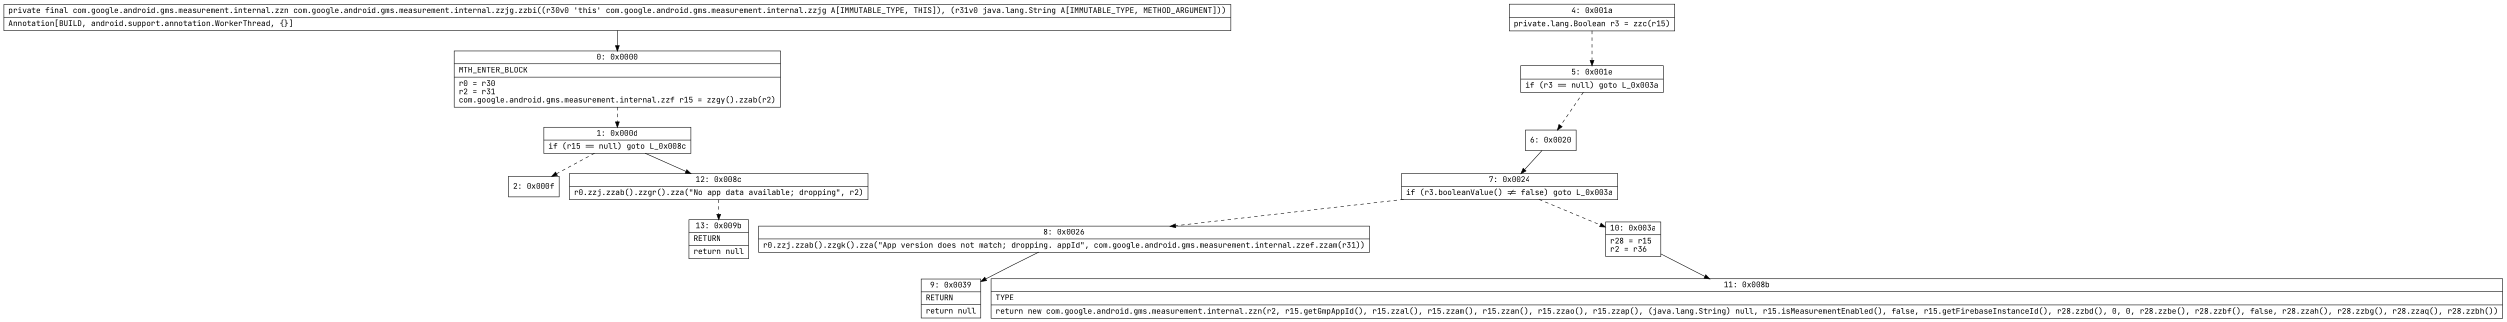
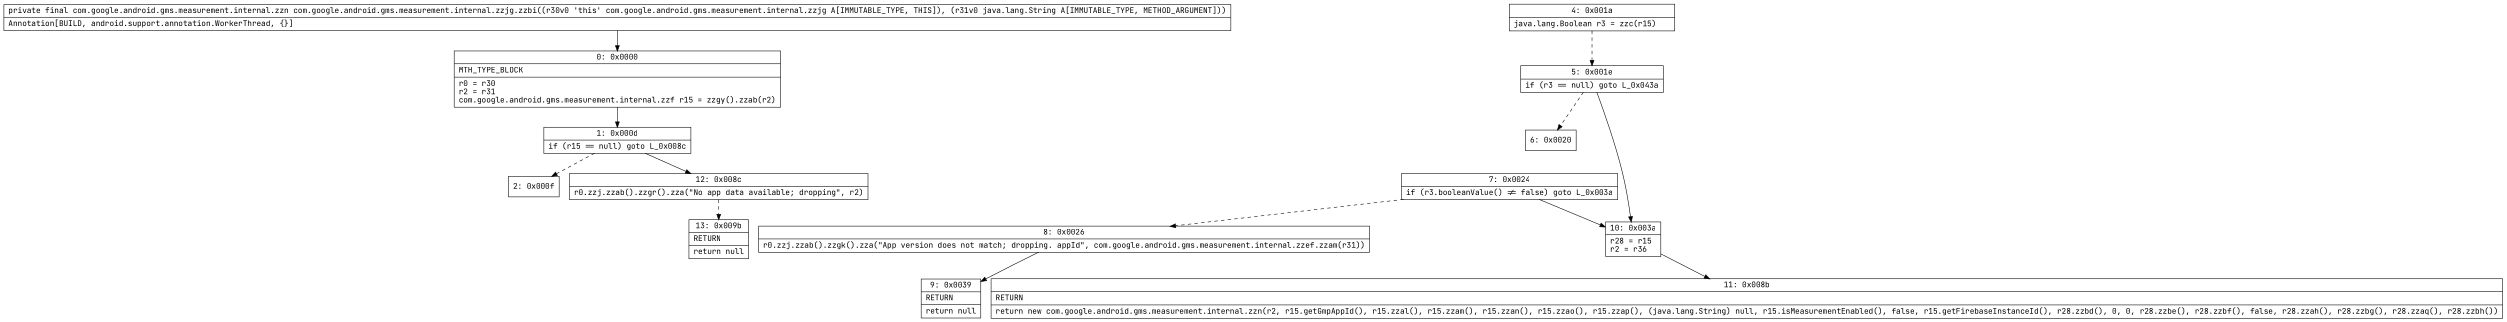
node "4: 0x001a": text "private.lang.Boolean r3 = zzc(r15)" -> "java.lang.Boolean r3 = zzc(r15)"
node "0: 0x0000": text "MTH_ENTER_BLOCK" -> "MTH_TYPE_BLOCK"
node "5: 0x001e": text "if (r3 == null) goto L_0x003a" -> "if (r3 == null) goto L_0x043a"
edge "0: 0x0000" -> "1: 0x000d": style dashed -> solid
edge "5: 0x001e" -> "10: 0x003a": added
edge "6: 0x0020" -> "7: 0x0024": removed
edge "7: 0x0024" -> "10: 0x003a": style dashed -> solid
node "11: 0x008b": text "TYPE" -> "RETURN"
